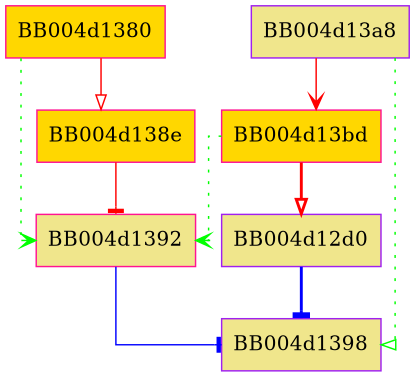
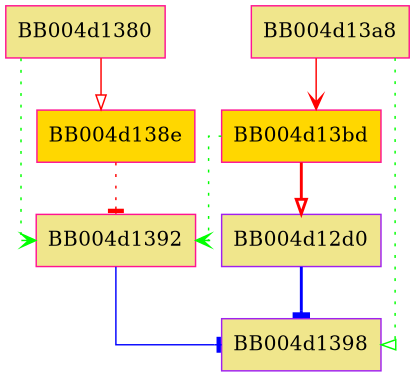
node "BB004d1380": fillcolor gold -> khaki
node "BB004d13a8": color purple -> deeppink
edge "BB004d138e" -> "BB004d1392": style solid -> dotted
